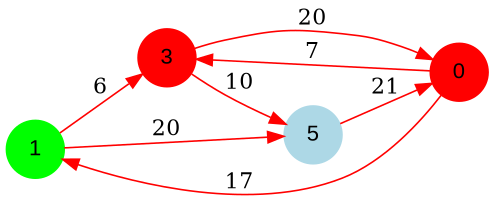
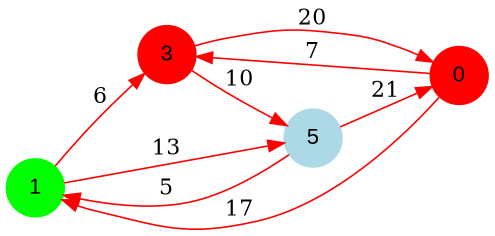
edge "1" -> "5": label "20" -> "13"
edge "5" -> "1": added, label "5"
